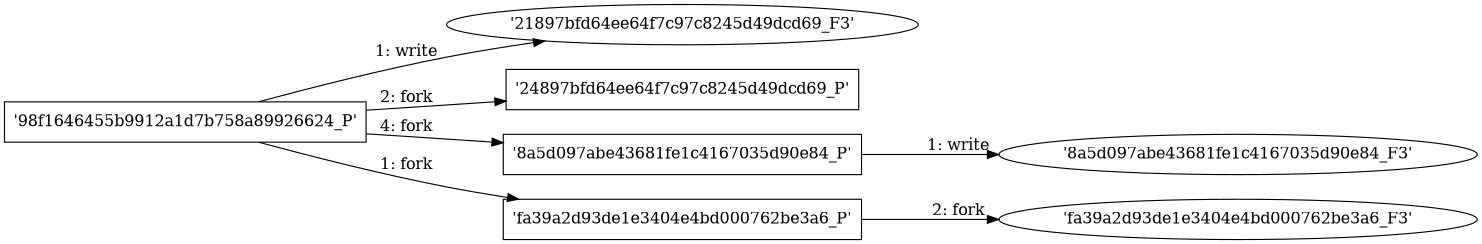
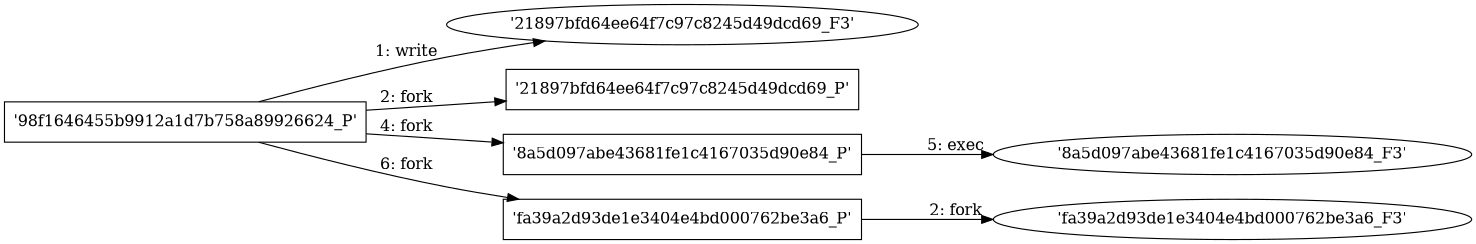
node "'24897bfd64ee64f7c97c8245d49dcd69_P'": label "'24897bfd64ee64f7c97c8245d49dcd69_P'" -> "'21897bfd64ee64f7c97c8245d49dcd69_P'"
edge "'8a5d097abe43681fe1c4167035d90e84_P'" -> "'8a5d097abe43681fe1c4167035d90e84_F3'": label "1: write" -> "5: exec"
edge "'98f1646455b9912a1d7b758a89926624_P'" -> "'fa39a2d93de1e3404e4bd000762be3a6_P'": label "1: fork" -> "6: fork"
